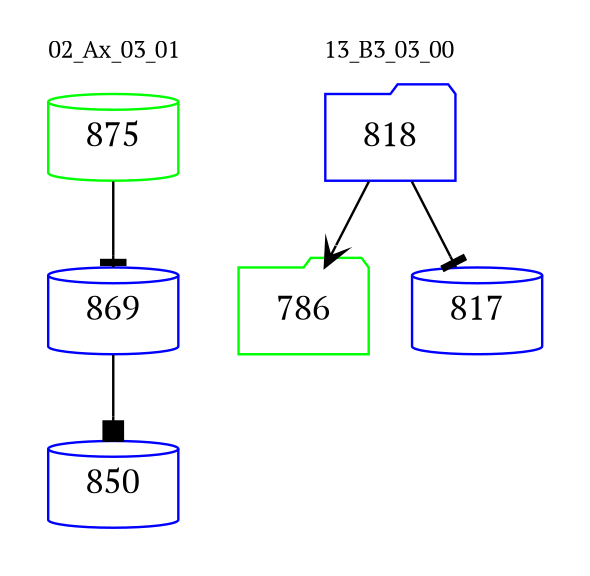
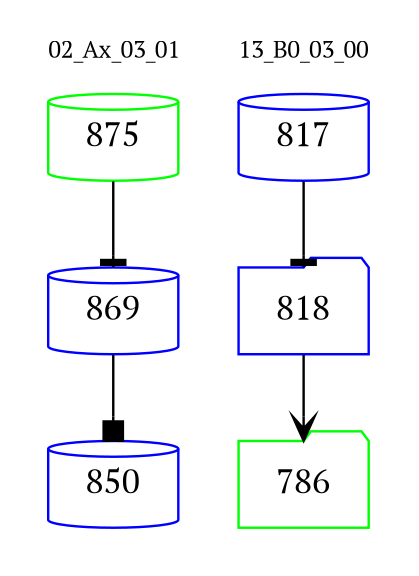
cluster "13_B3_03_00": label "13_B3_03_00" -> "13_B0_03_00"
edge "818" -> "817": reversed
